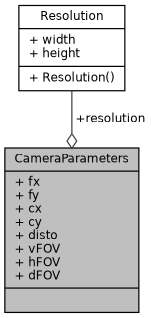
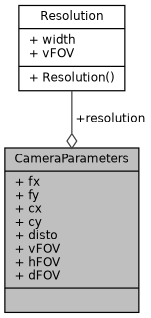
node "Resolution": text "+ height" -> "+ vFOV"
